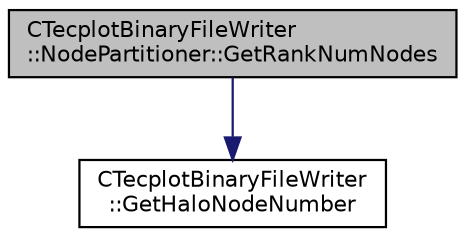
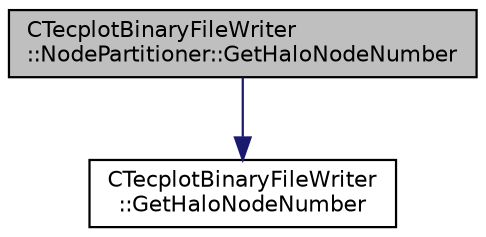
node "CTecplotBinaryFileWriter ::NodePartitioner::GetRankNumNodes": label "CTecplotBinaryFileWriter ::NodePartitioner::GetRankNumNodes" -> "CTecplotBinaryFileWriter ::NodePartitioner::GetHaloNodeNumber"
